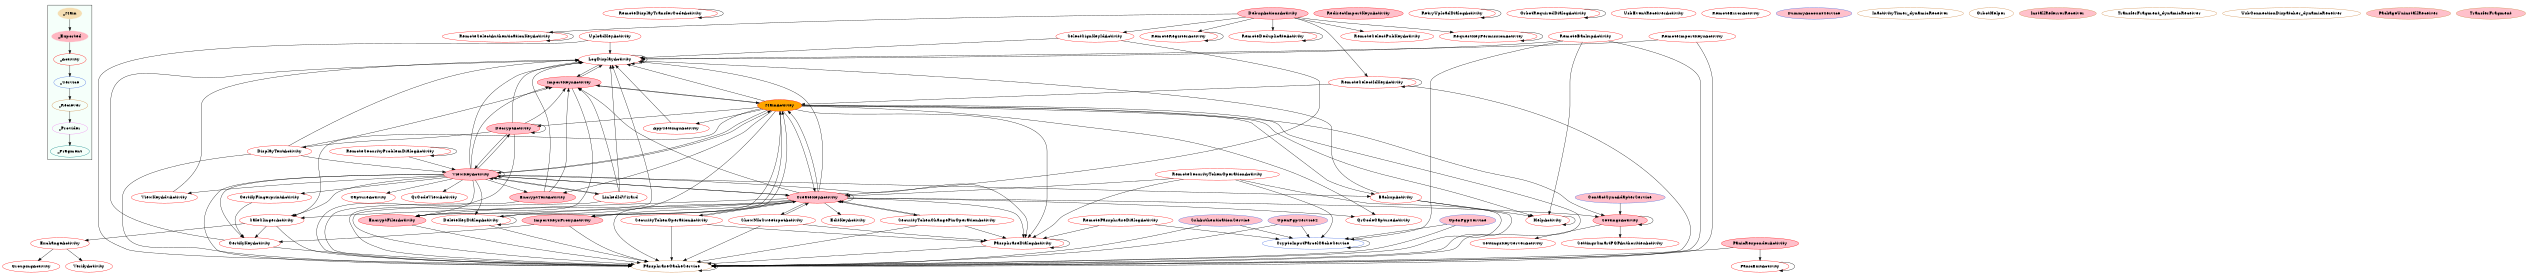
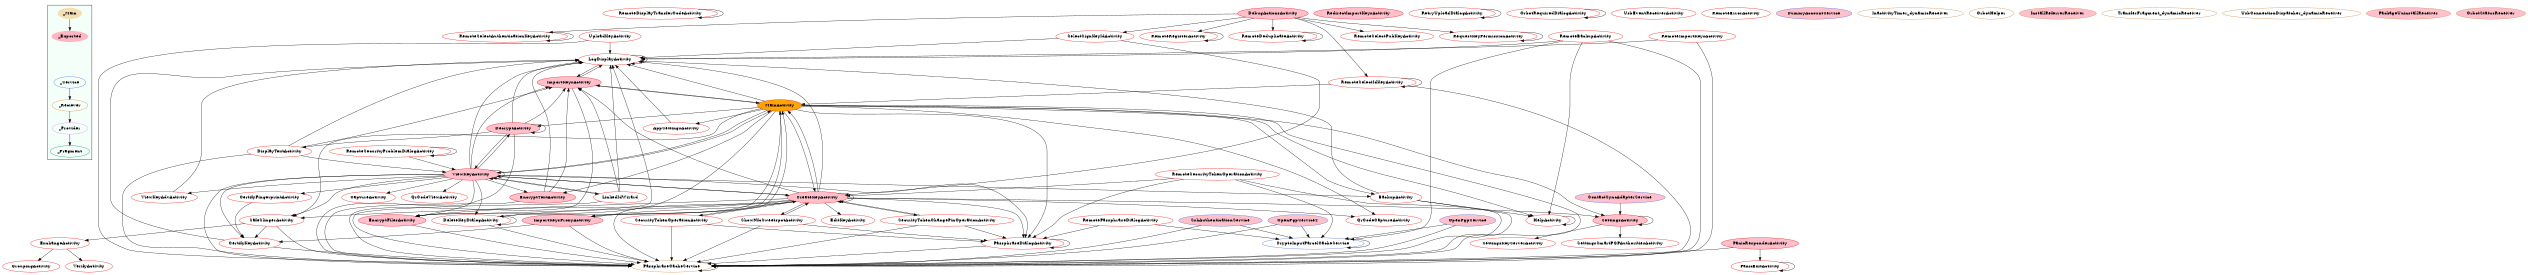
node "TransferFragment": label "TransferFragment" -> "OrbotStatusReceiver"
node "_Activity": removed
